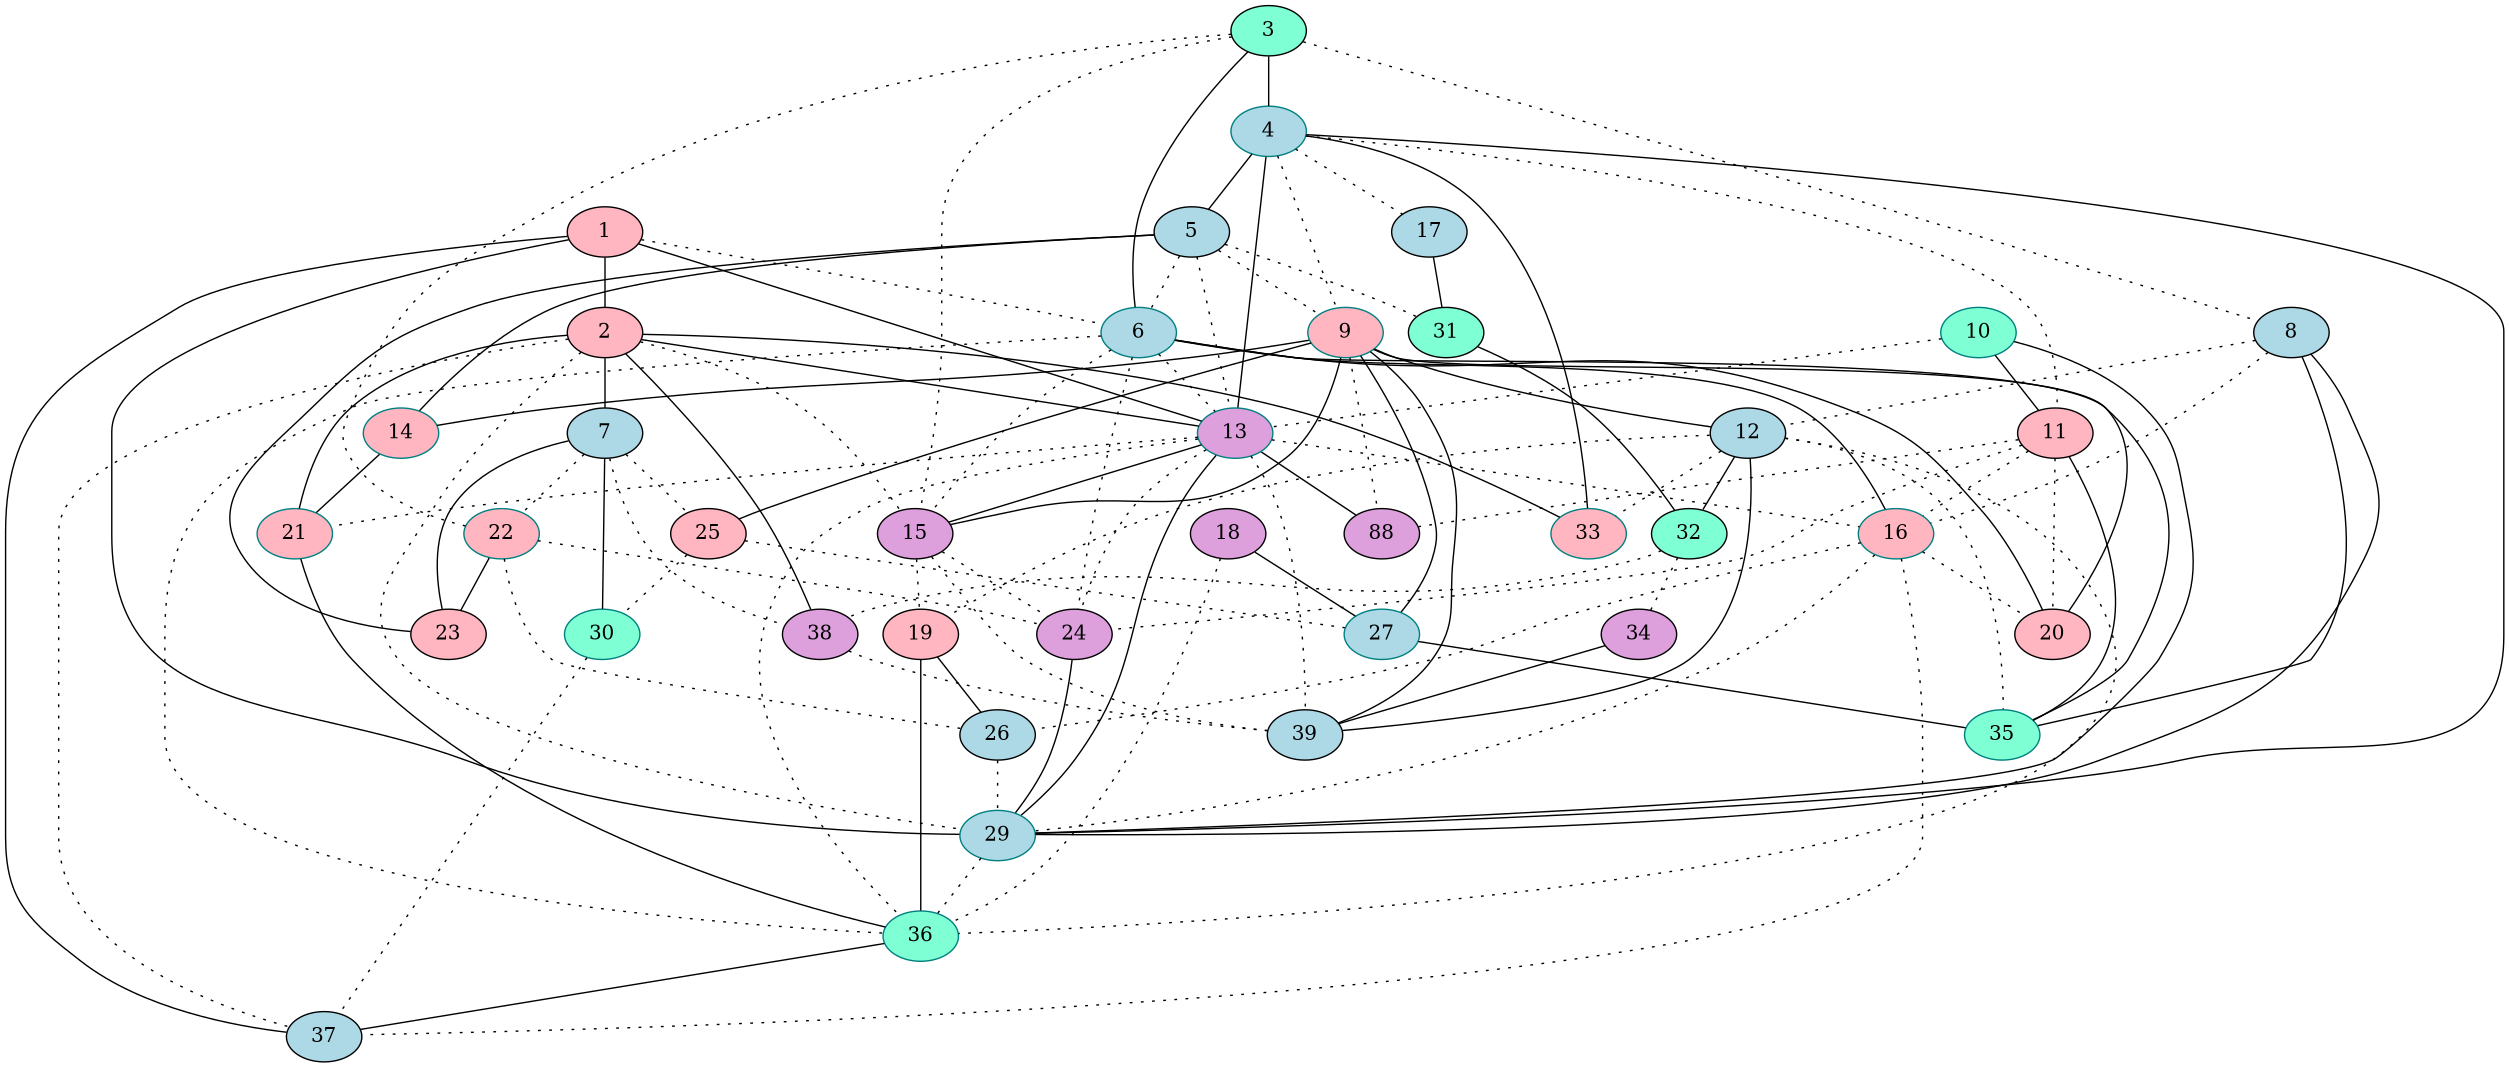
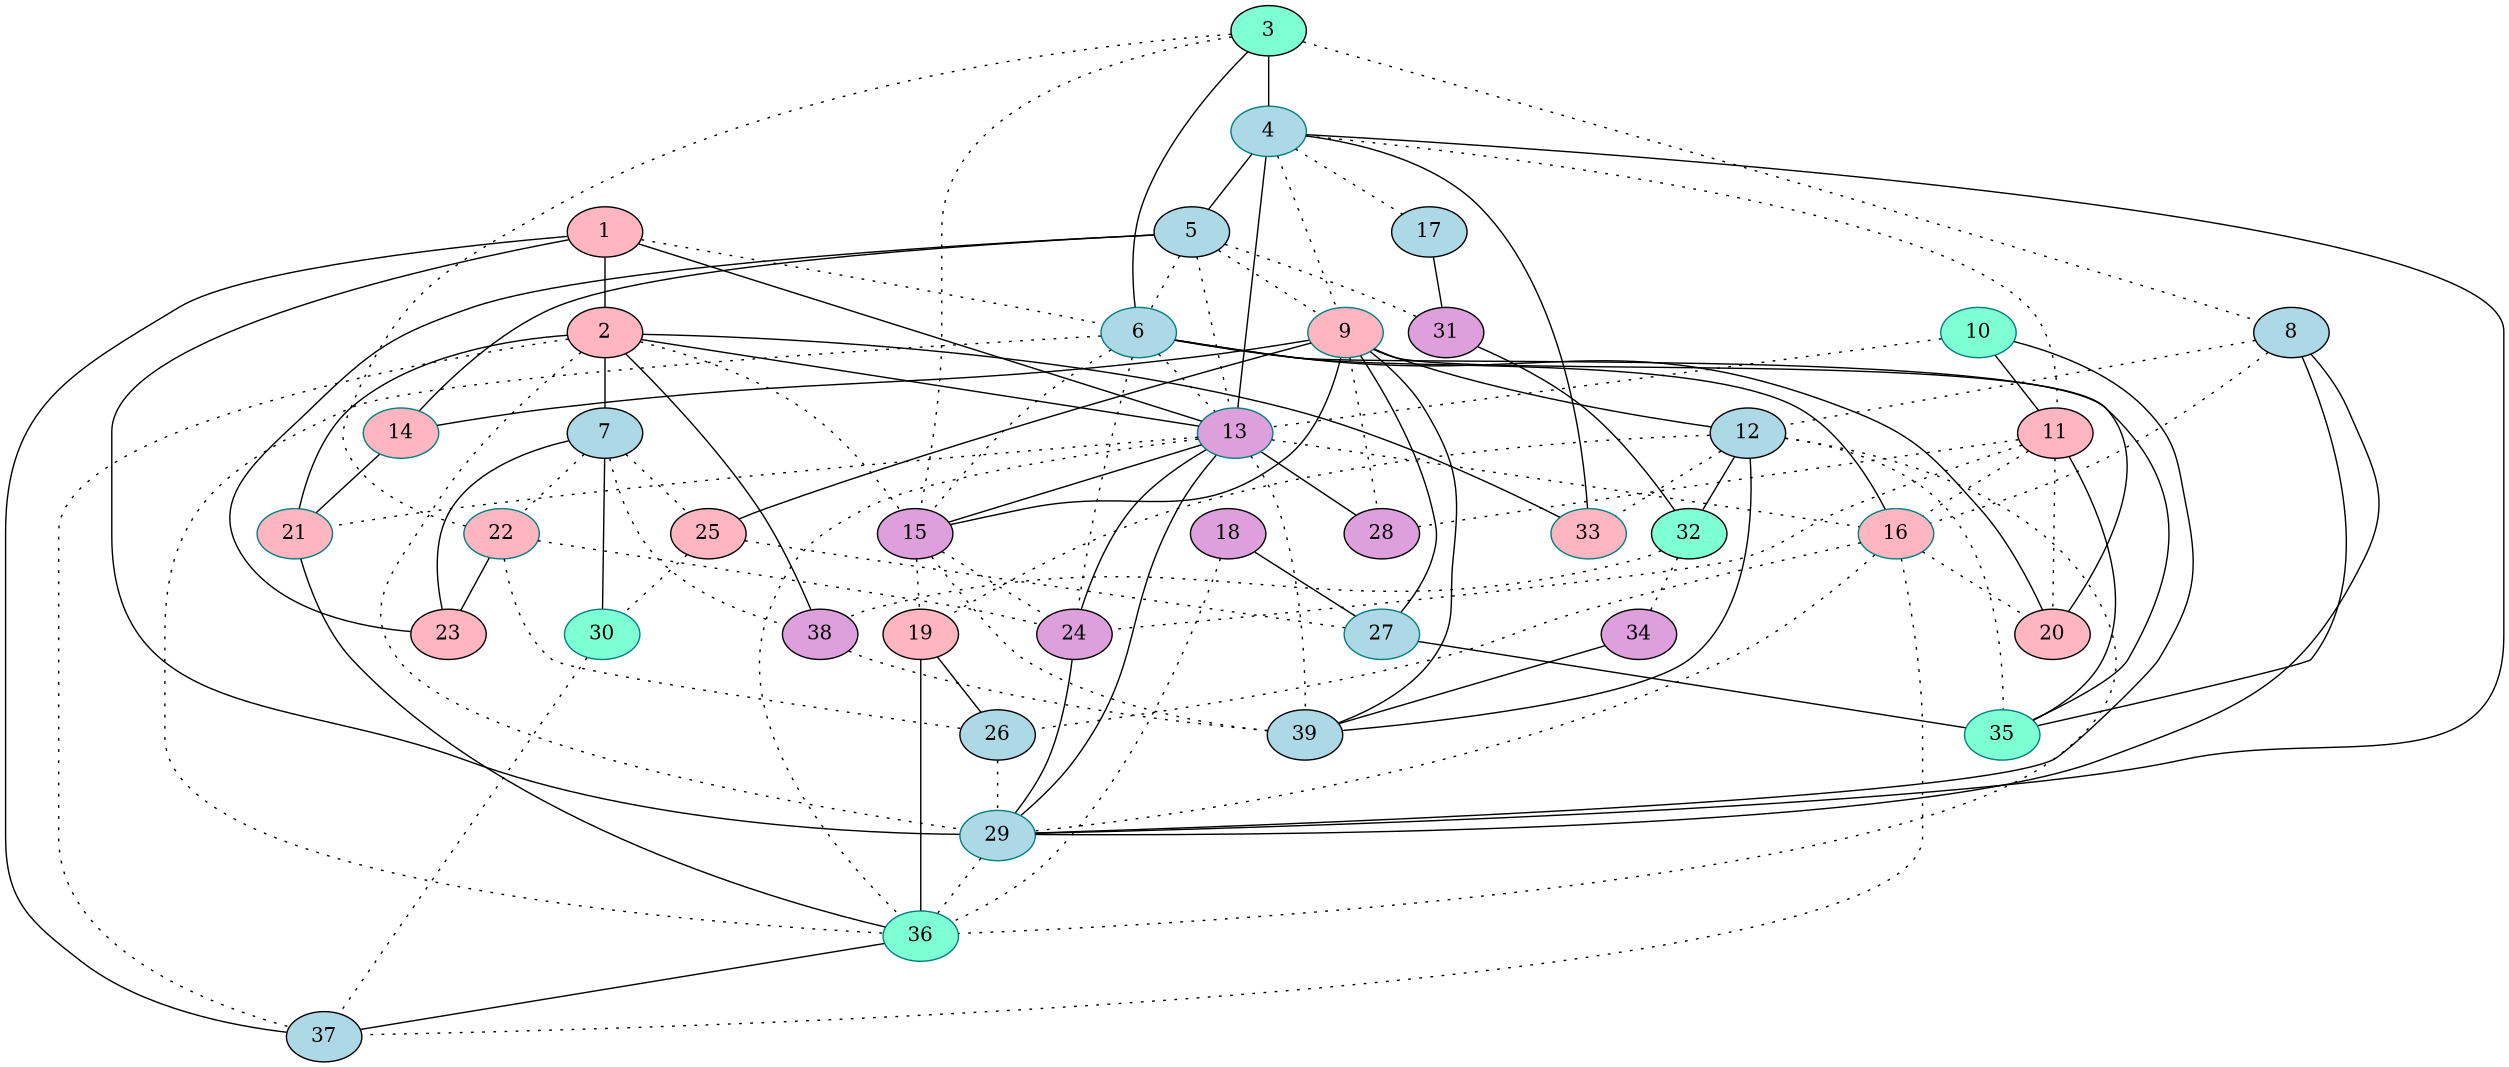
node "31": fillcolor aquamarine -> plum
edge "13" -- "24": style dotted -> solid
node "88": label "88" -> "28"
